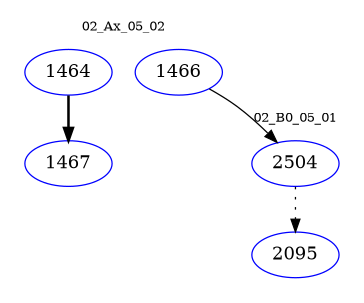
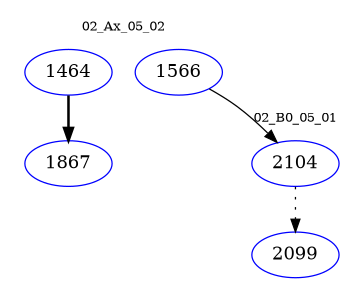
node "1466": label "1466" -> "1566"
node "1467": label "1467" -> "1867"
node "2504": label "2504" -> "2104"
node "2095": label "2095" -> "2099"
